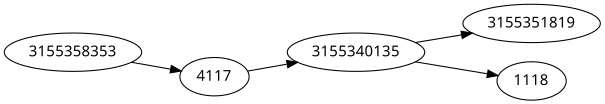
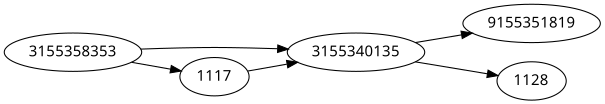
node "3155351819": label "3155351819" -> "9155351819"
edge "3155358353" -> "3155340135": added
node "4117": label "4117" -> "1117"
node "1118": label "1118" -> "1128"
